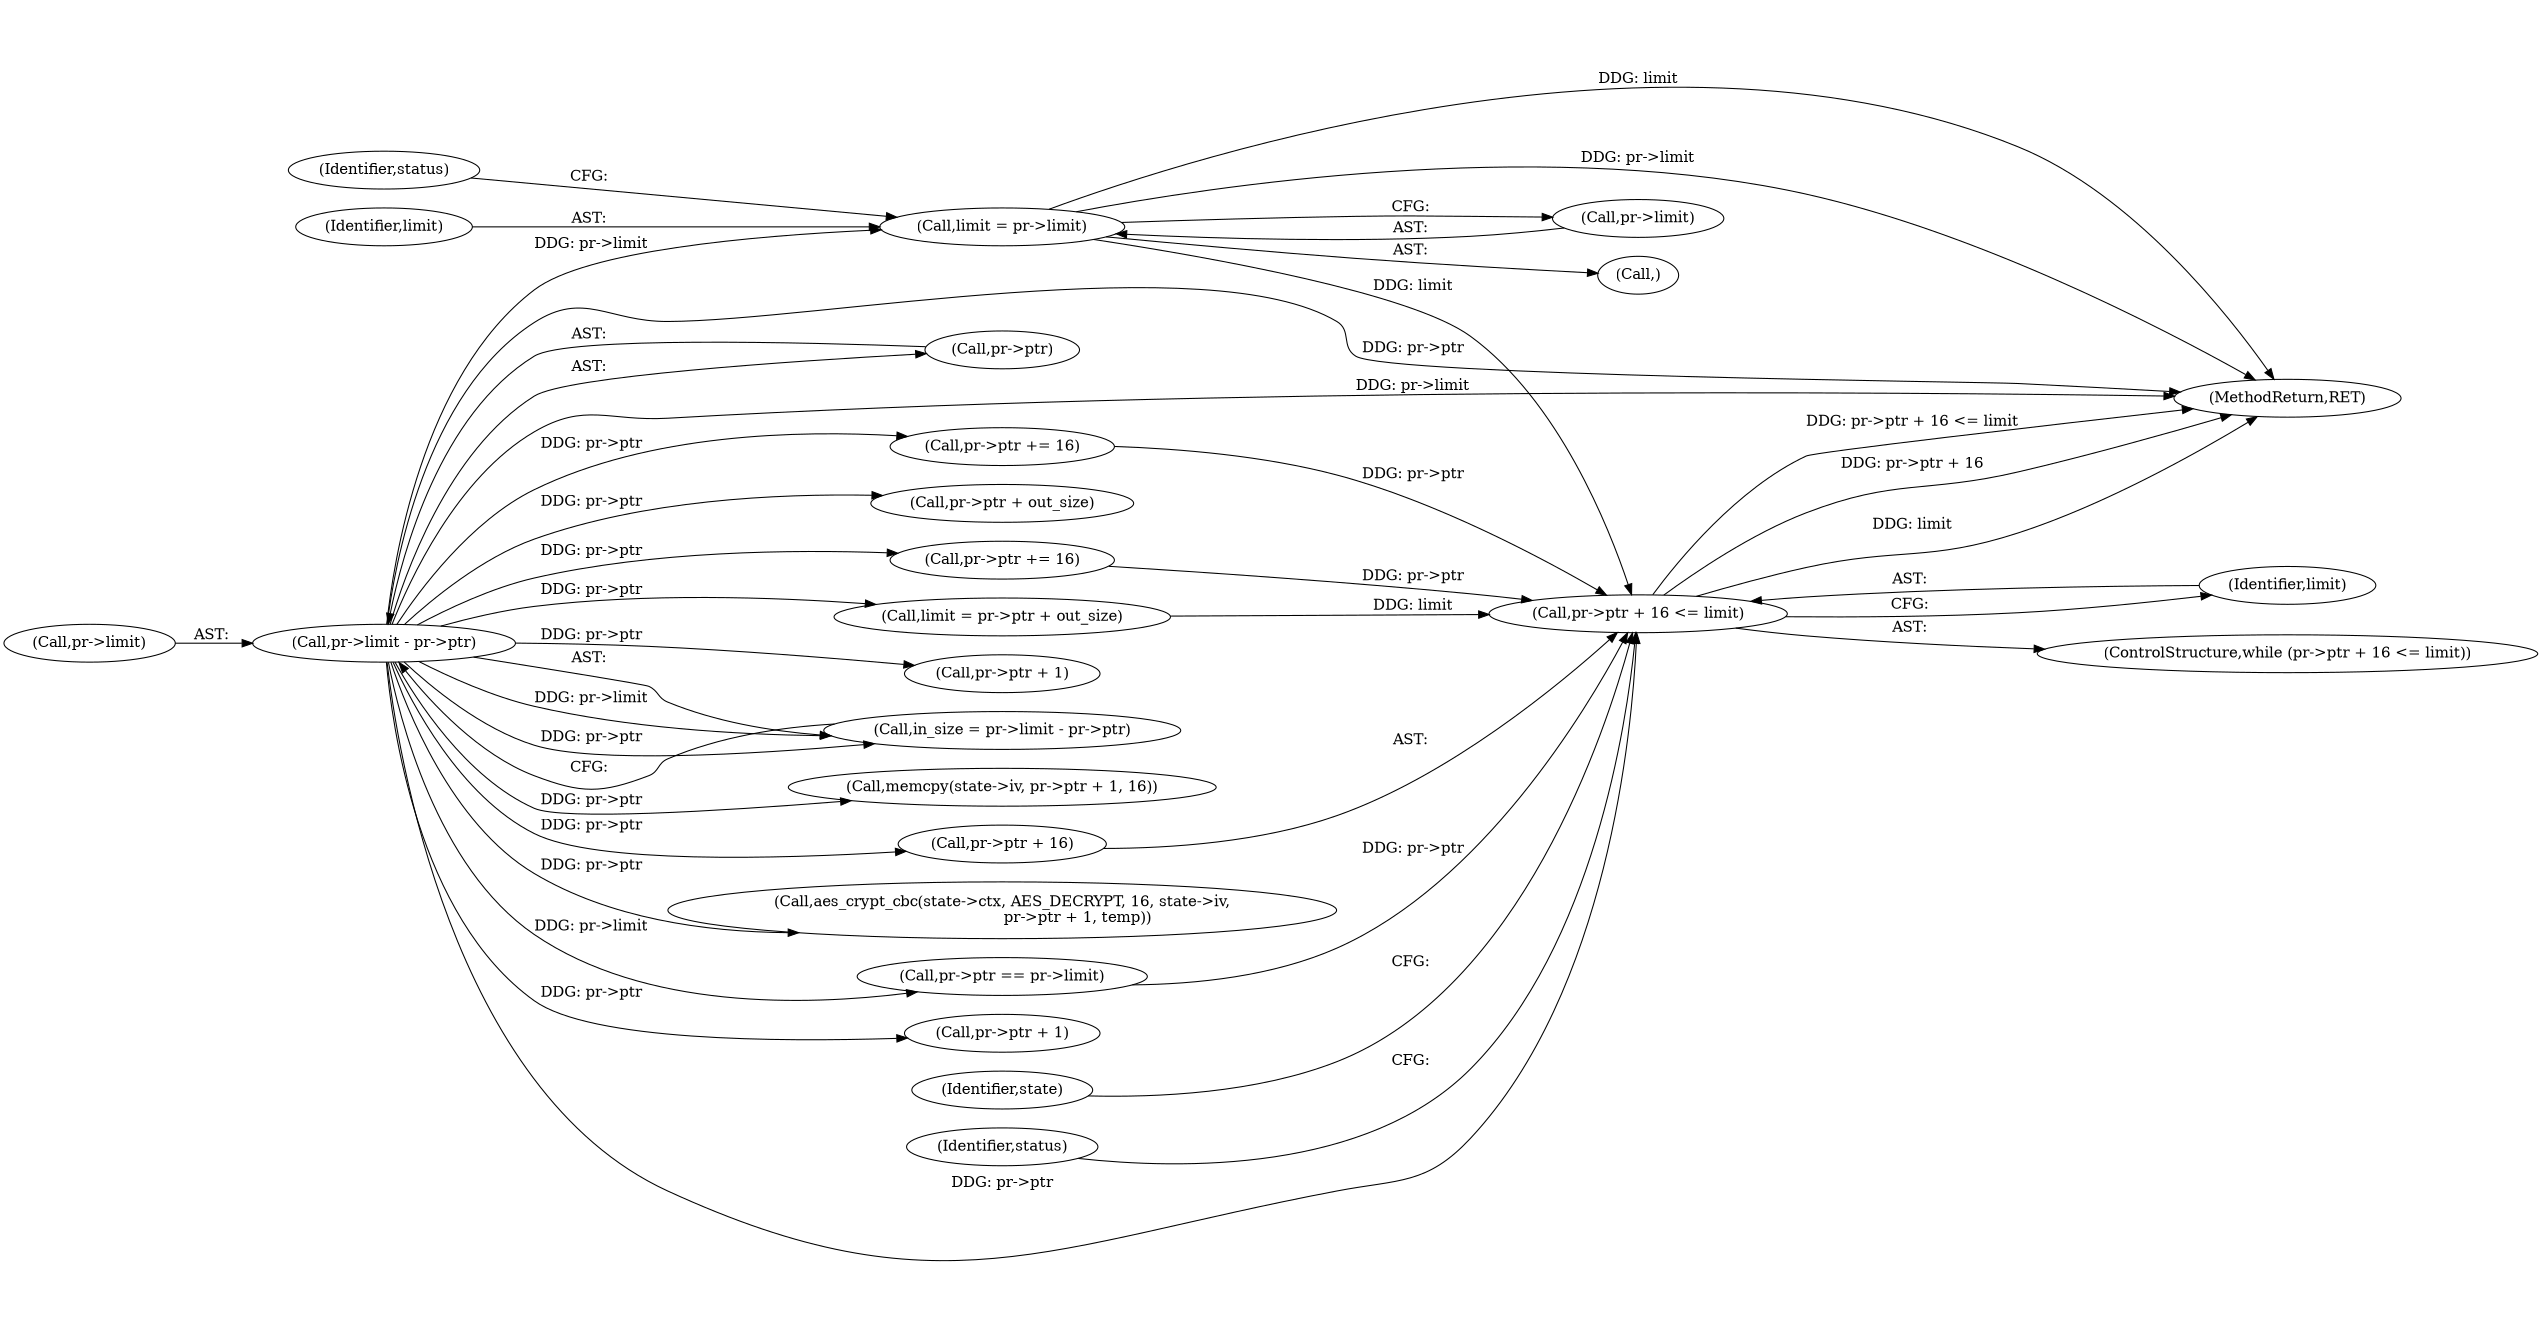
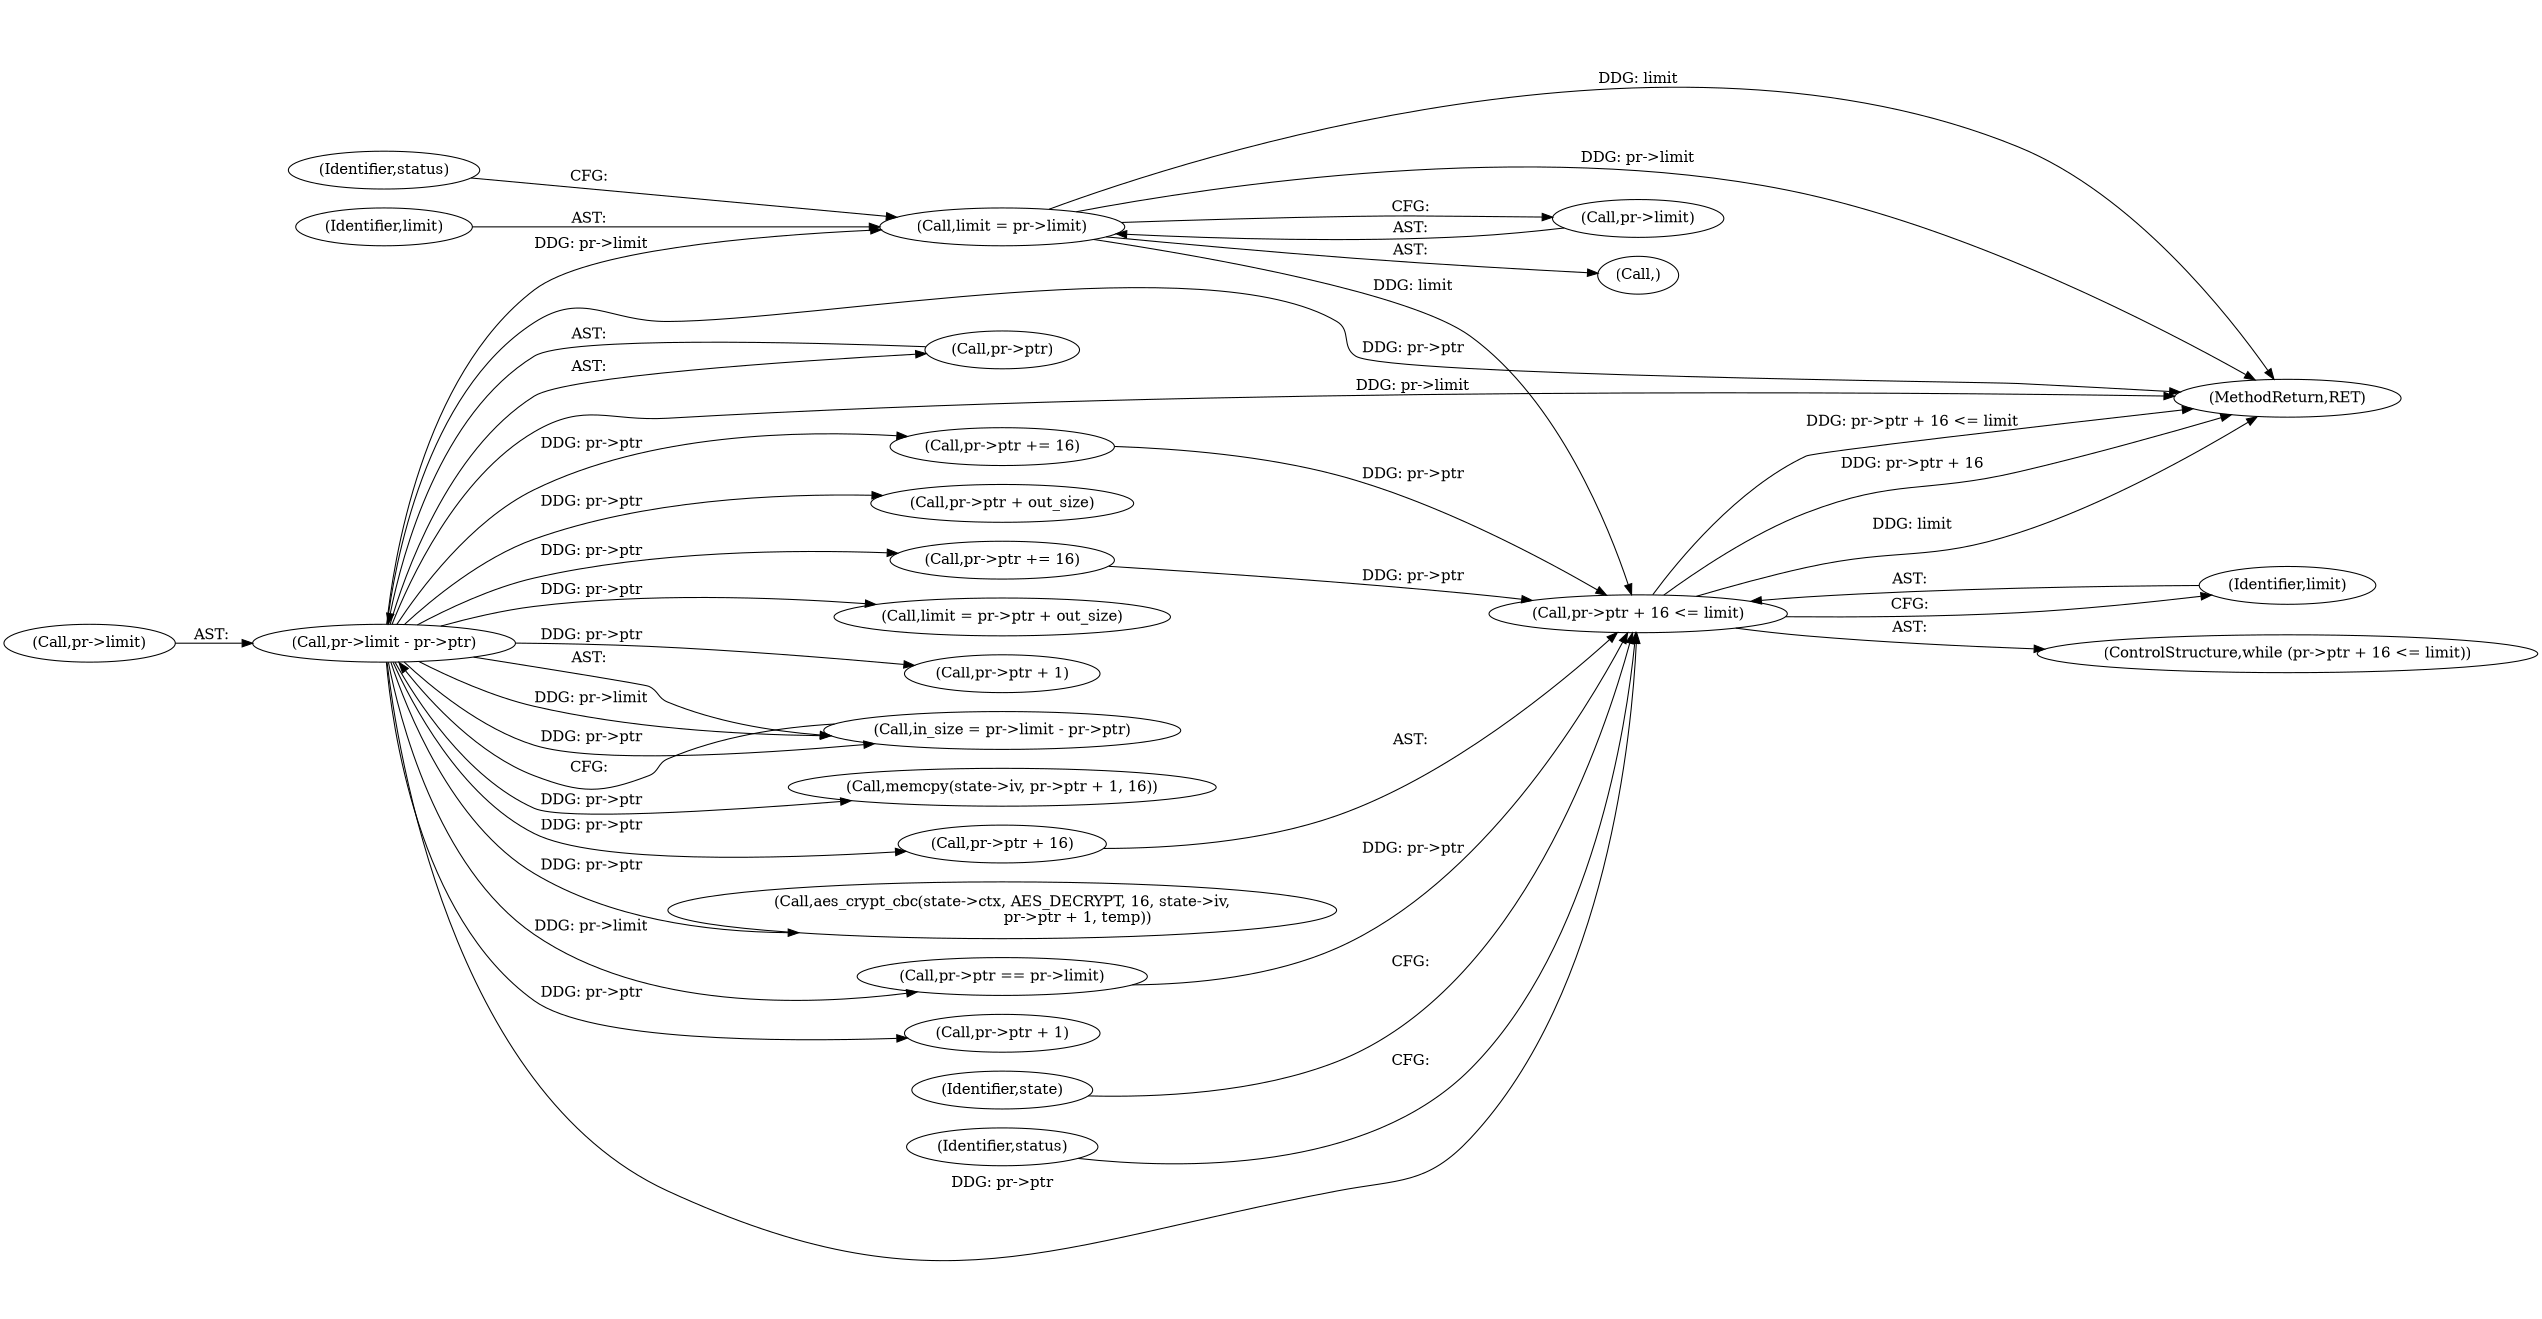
edge "(Call,limit = pr->ptr + out_size)" -> "(Call,pr->ptr + 16 <= limit)": removed, label "DDG: limit"
